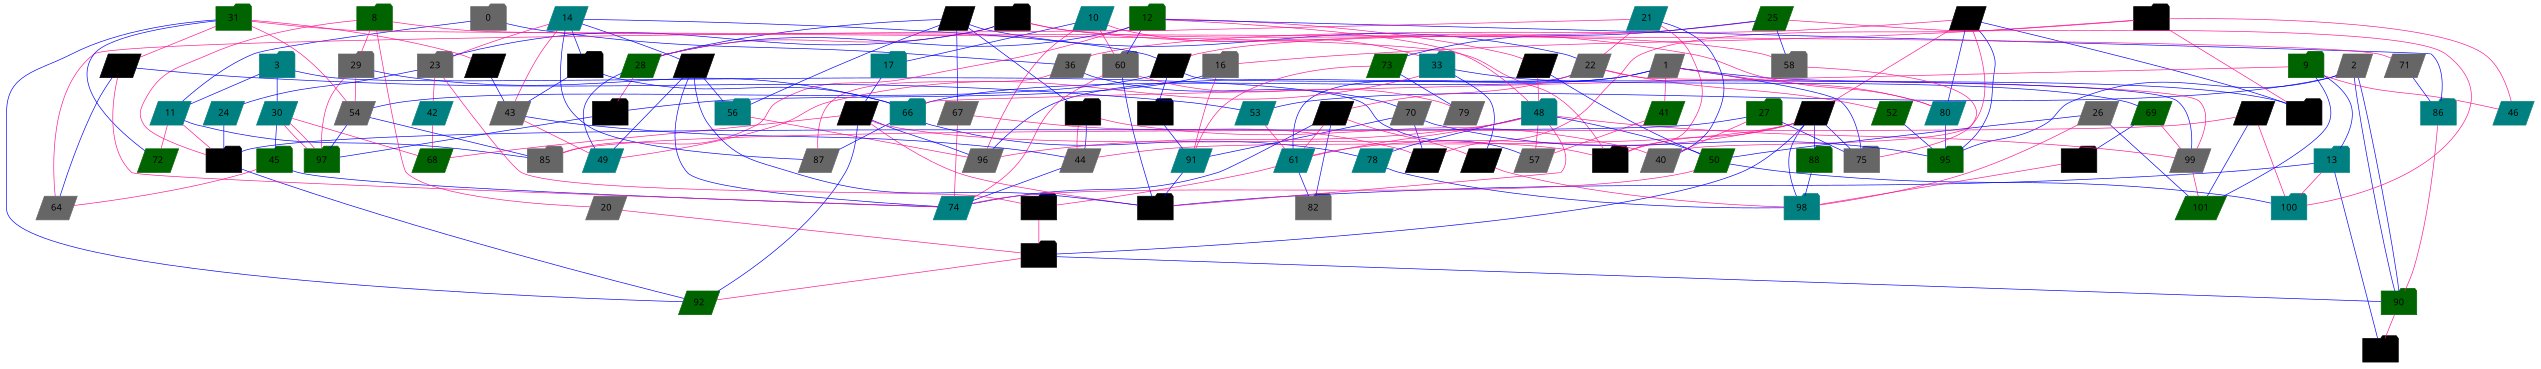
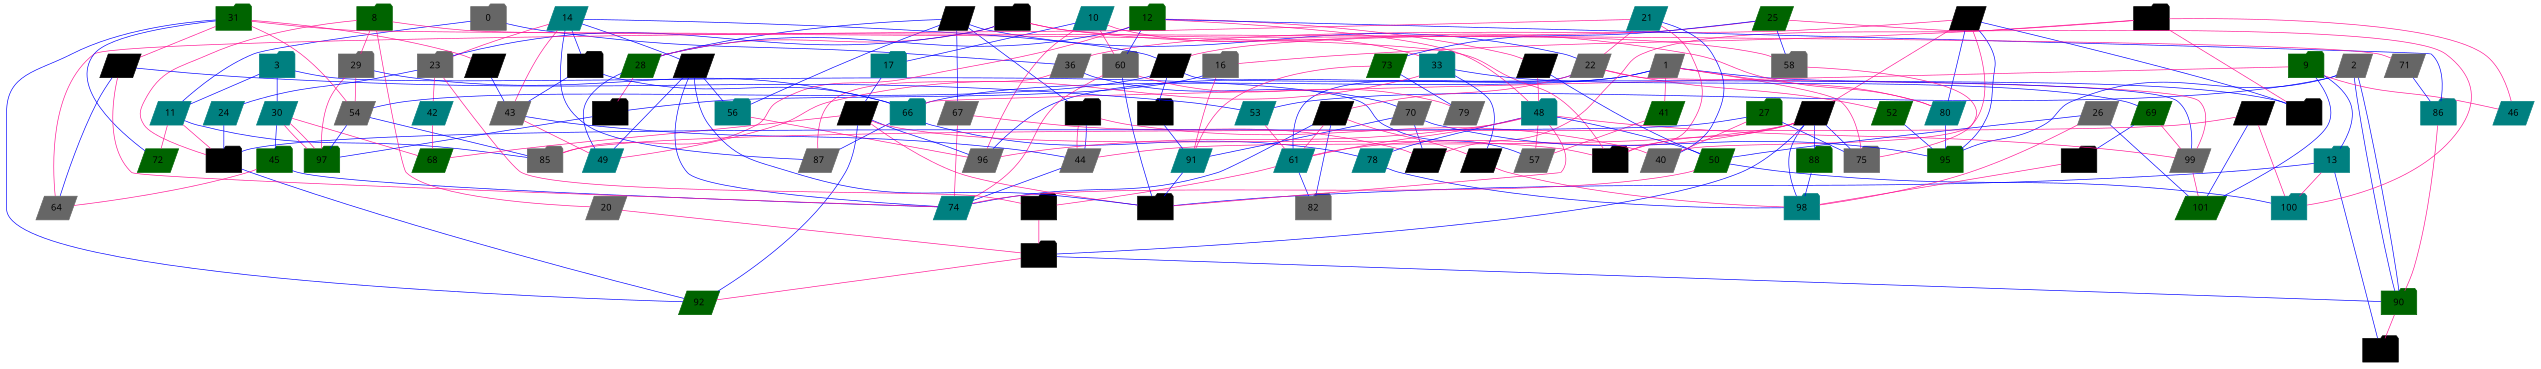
edge "1" -- "75": color blue -> deeppink
